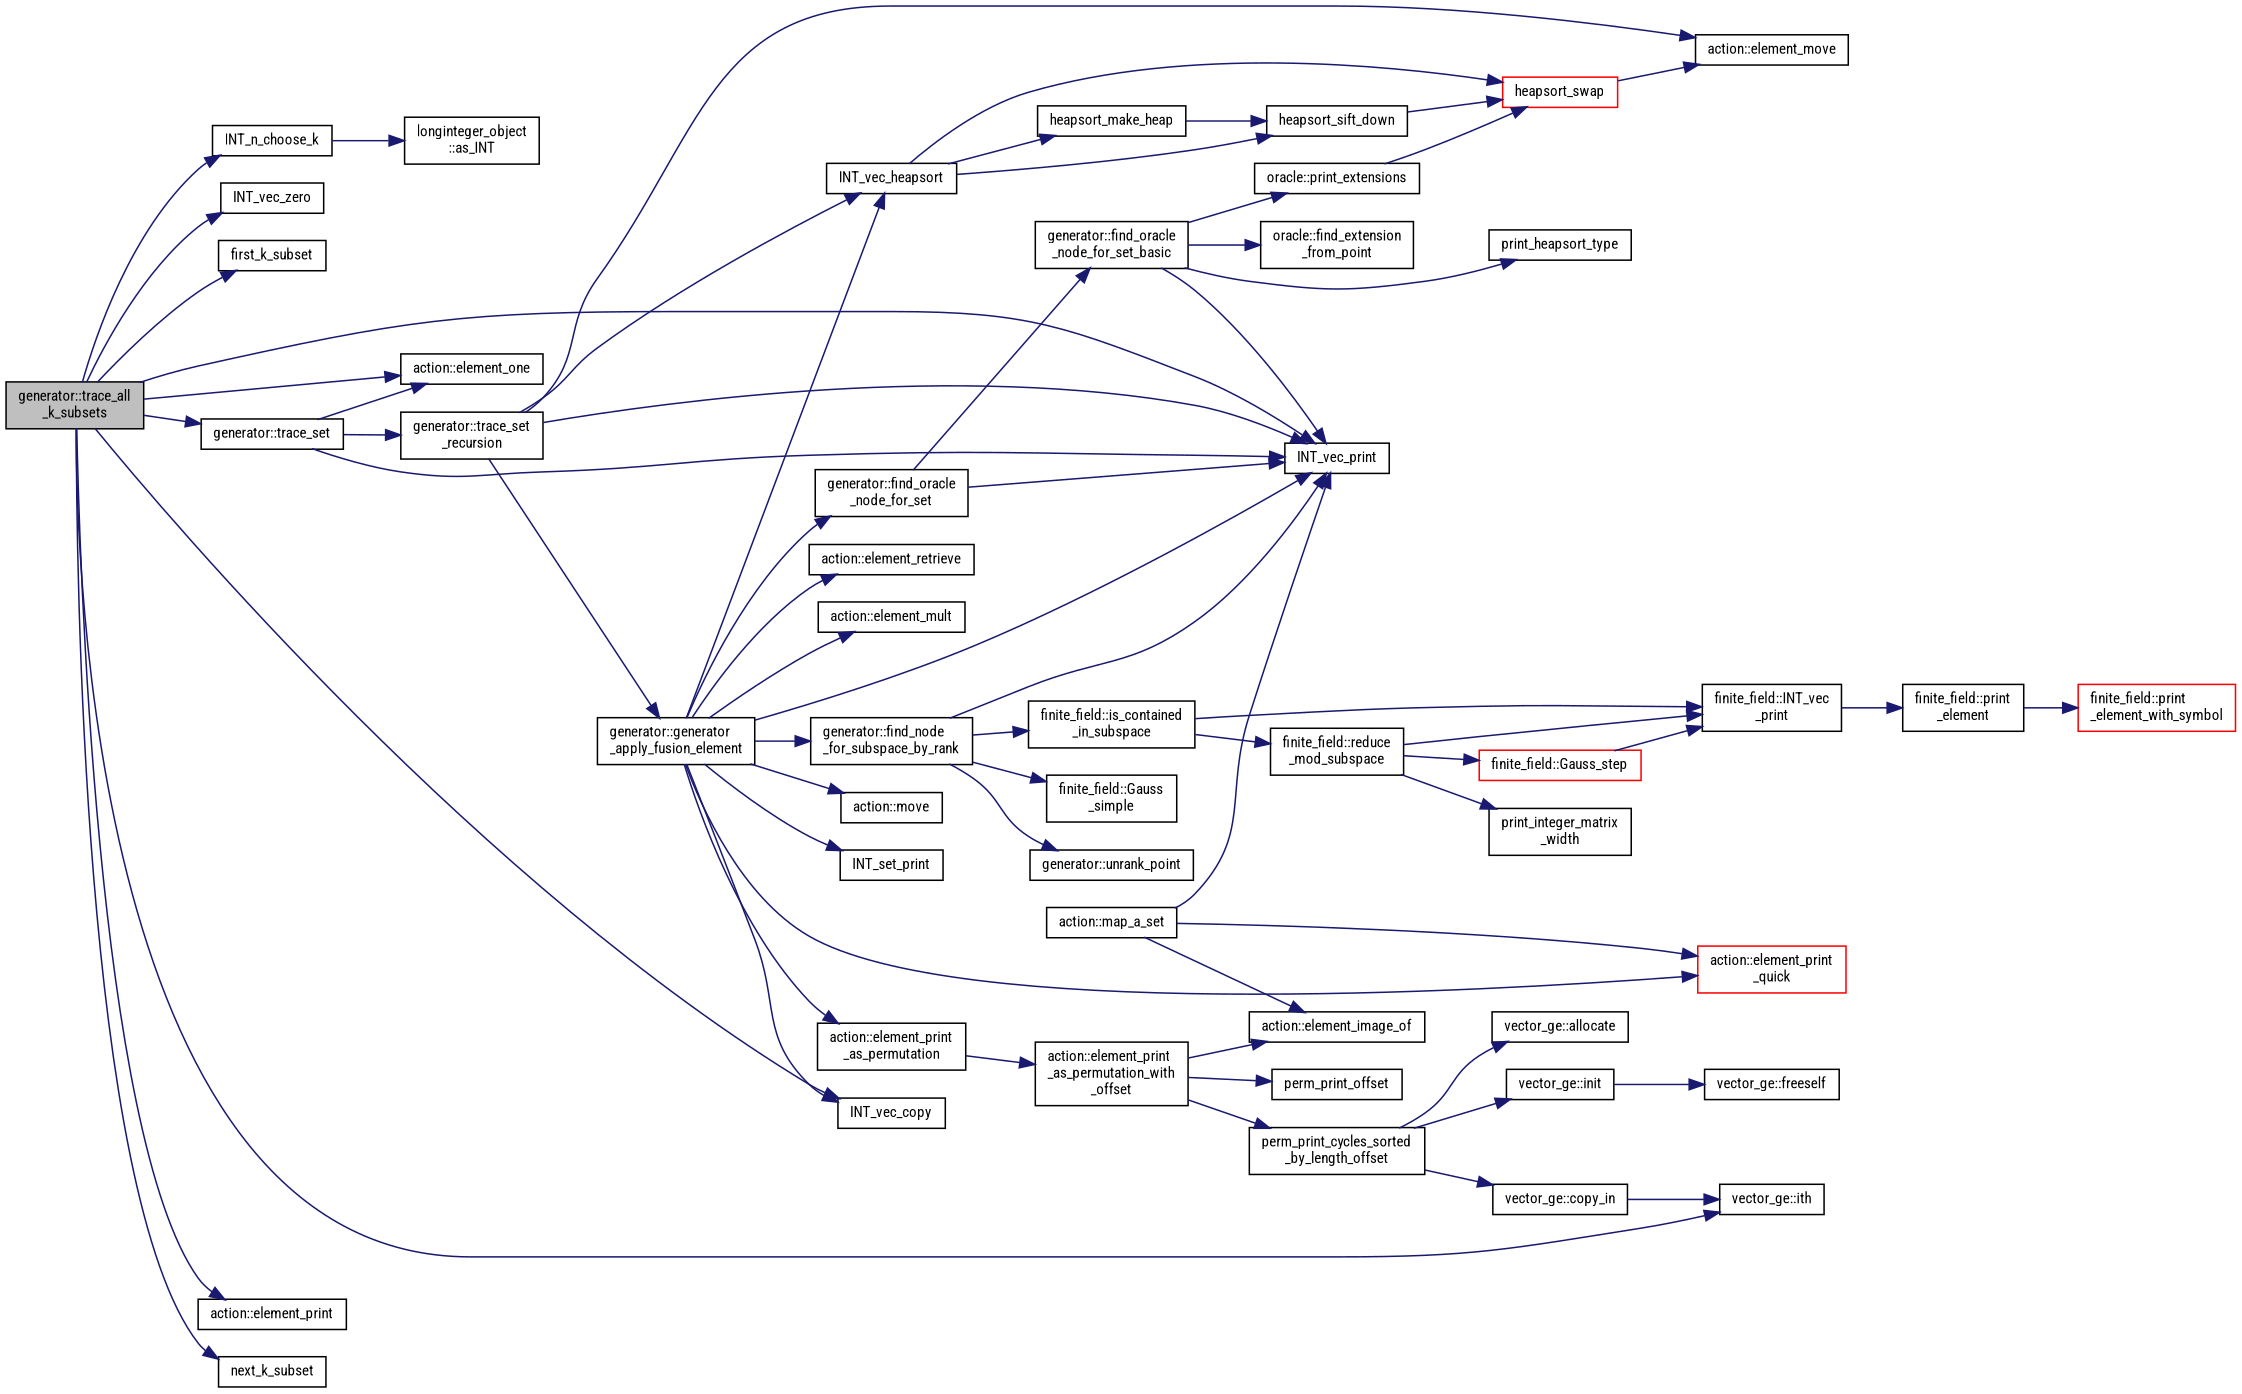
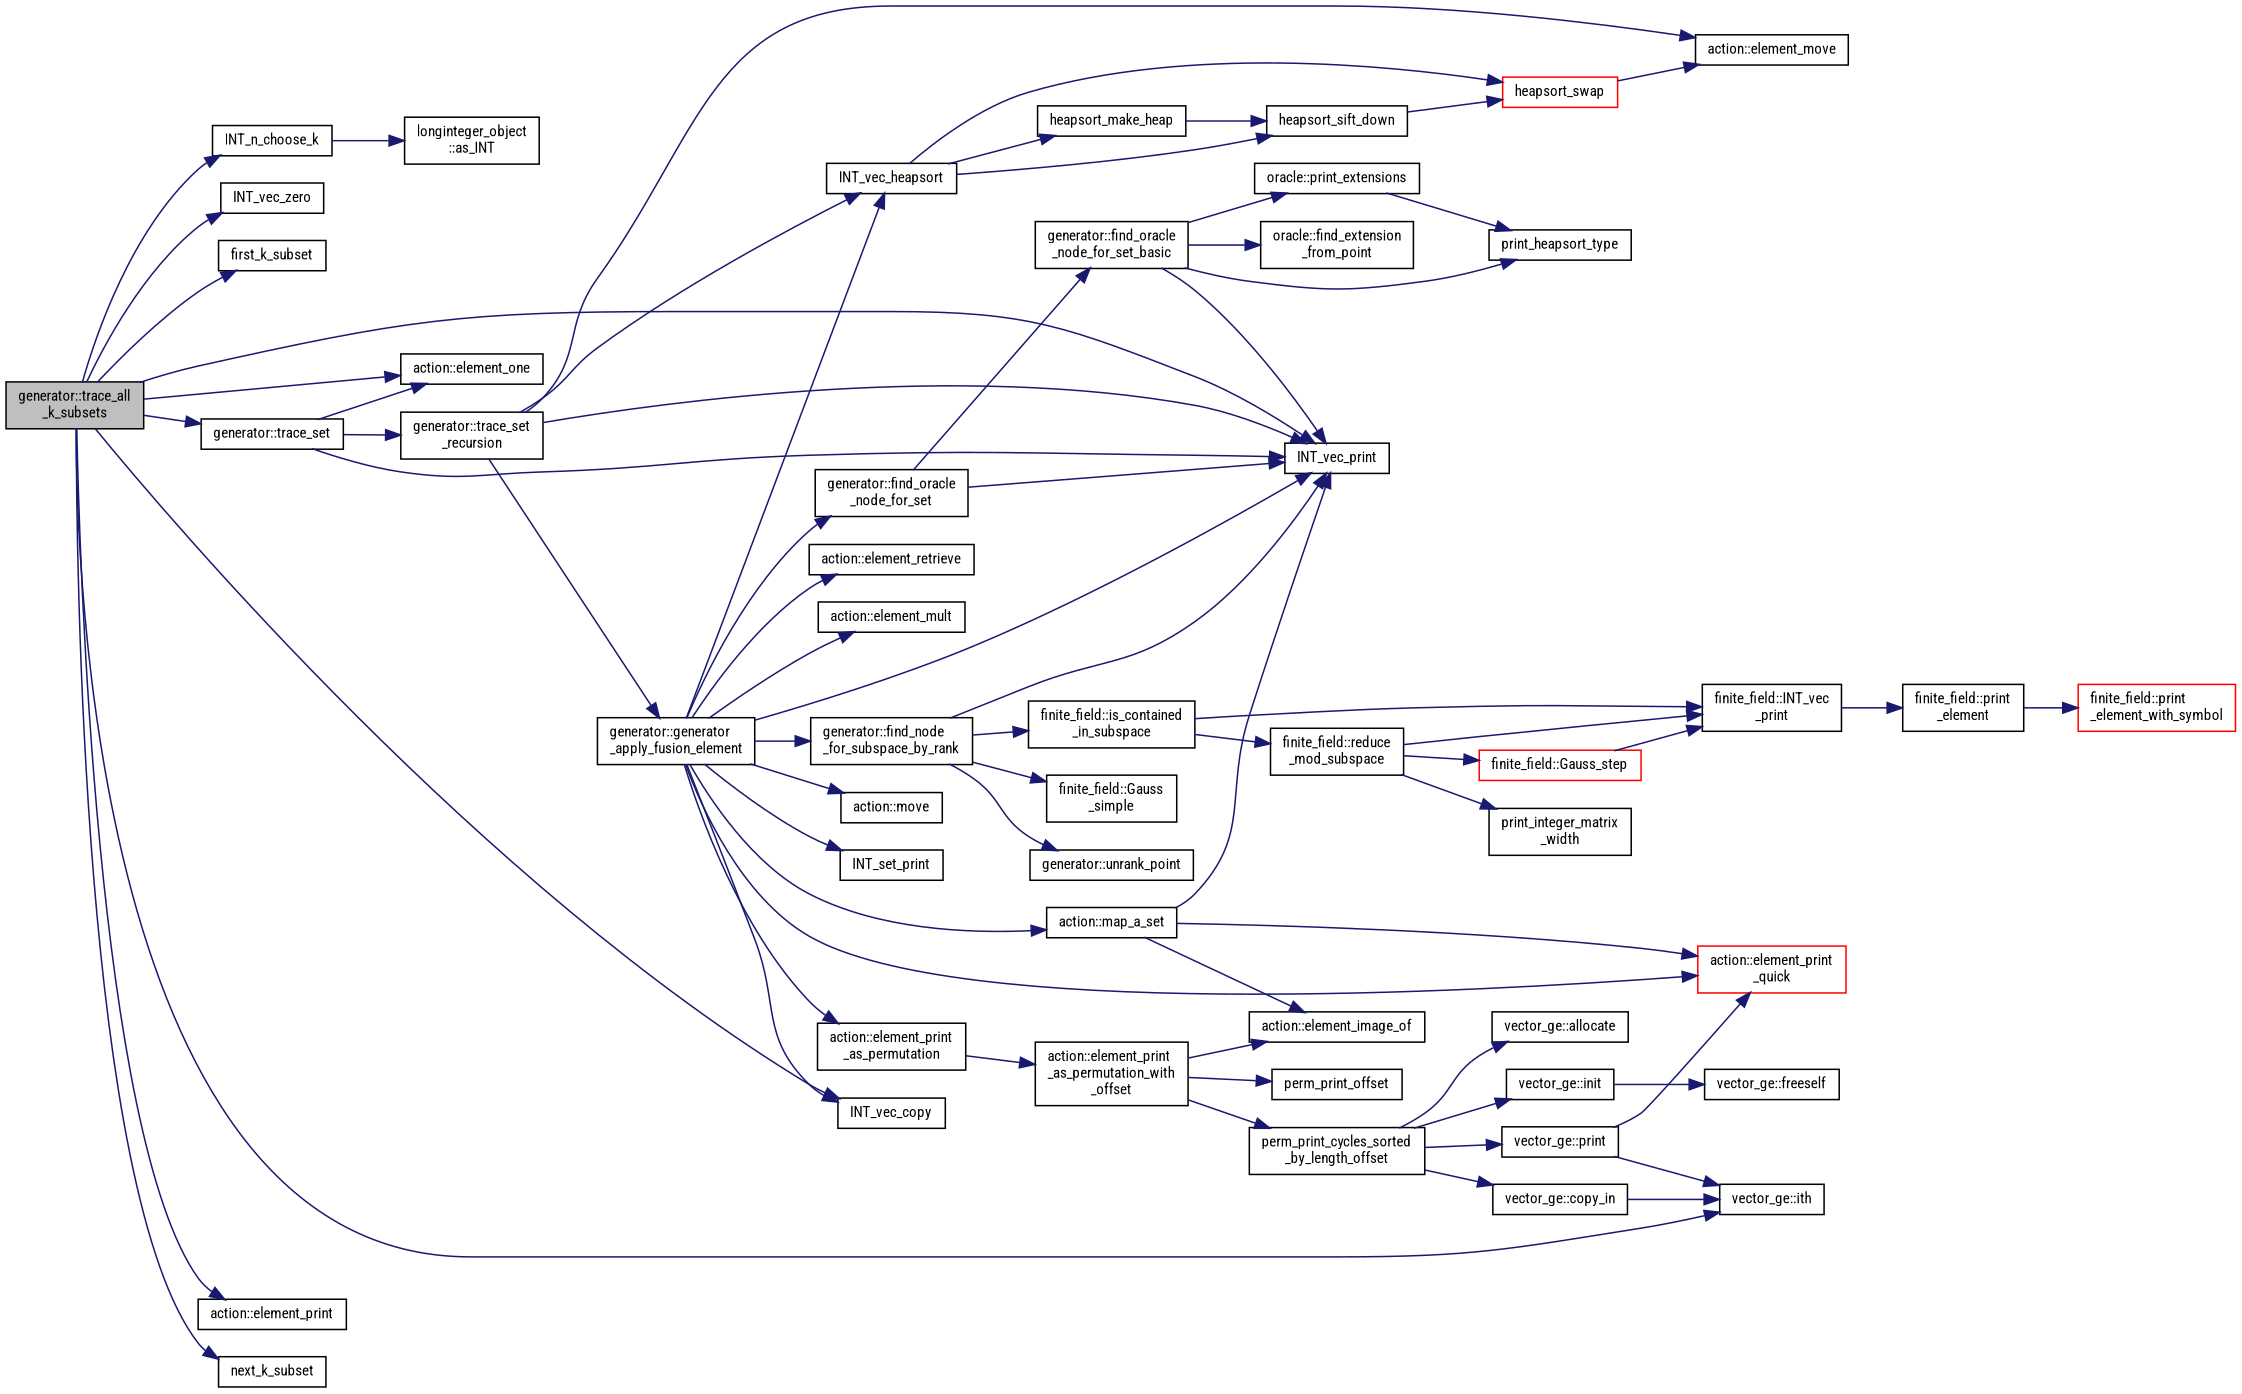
edge "oracle::print_extensions" -> "heapsort_swap": now "oracle::print_extensions" -> "print_heapsort_type"
edge "generator::generator _apply_fusion_element" -> "action::map_a_set": added
node "vector_ge::print": added
